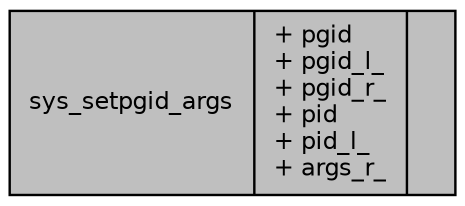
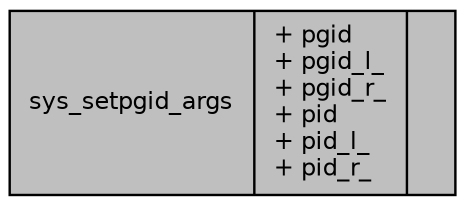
node "sys_setpgid_args": text "+ args_r_" -> "+ pid_r_"
